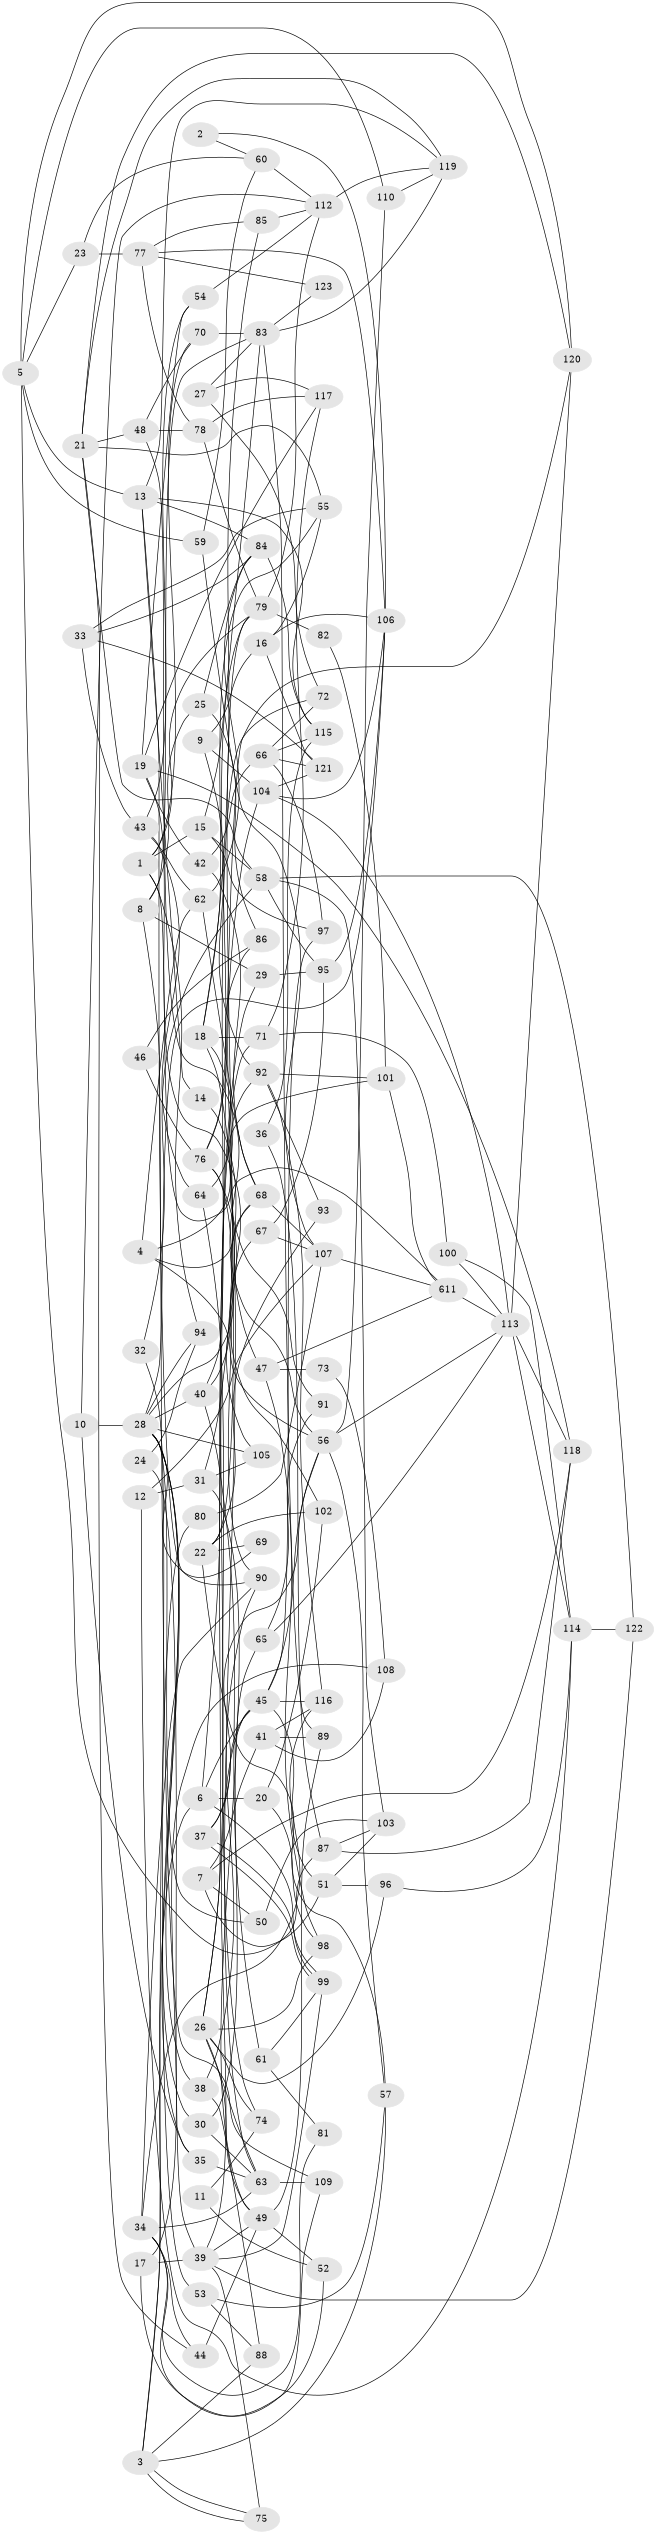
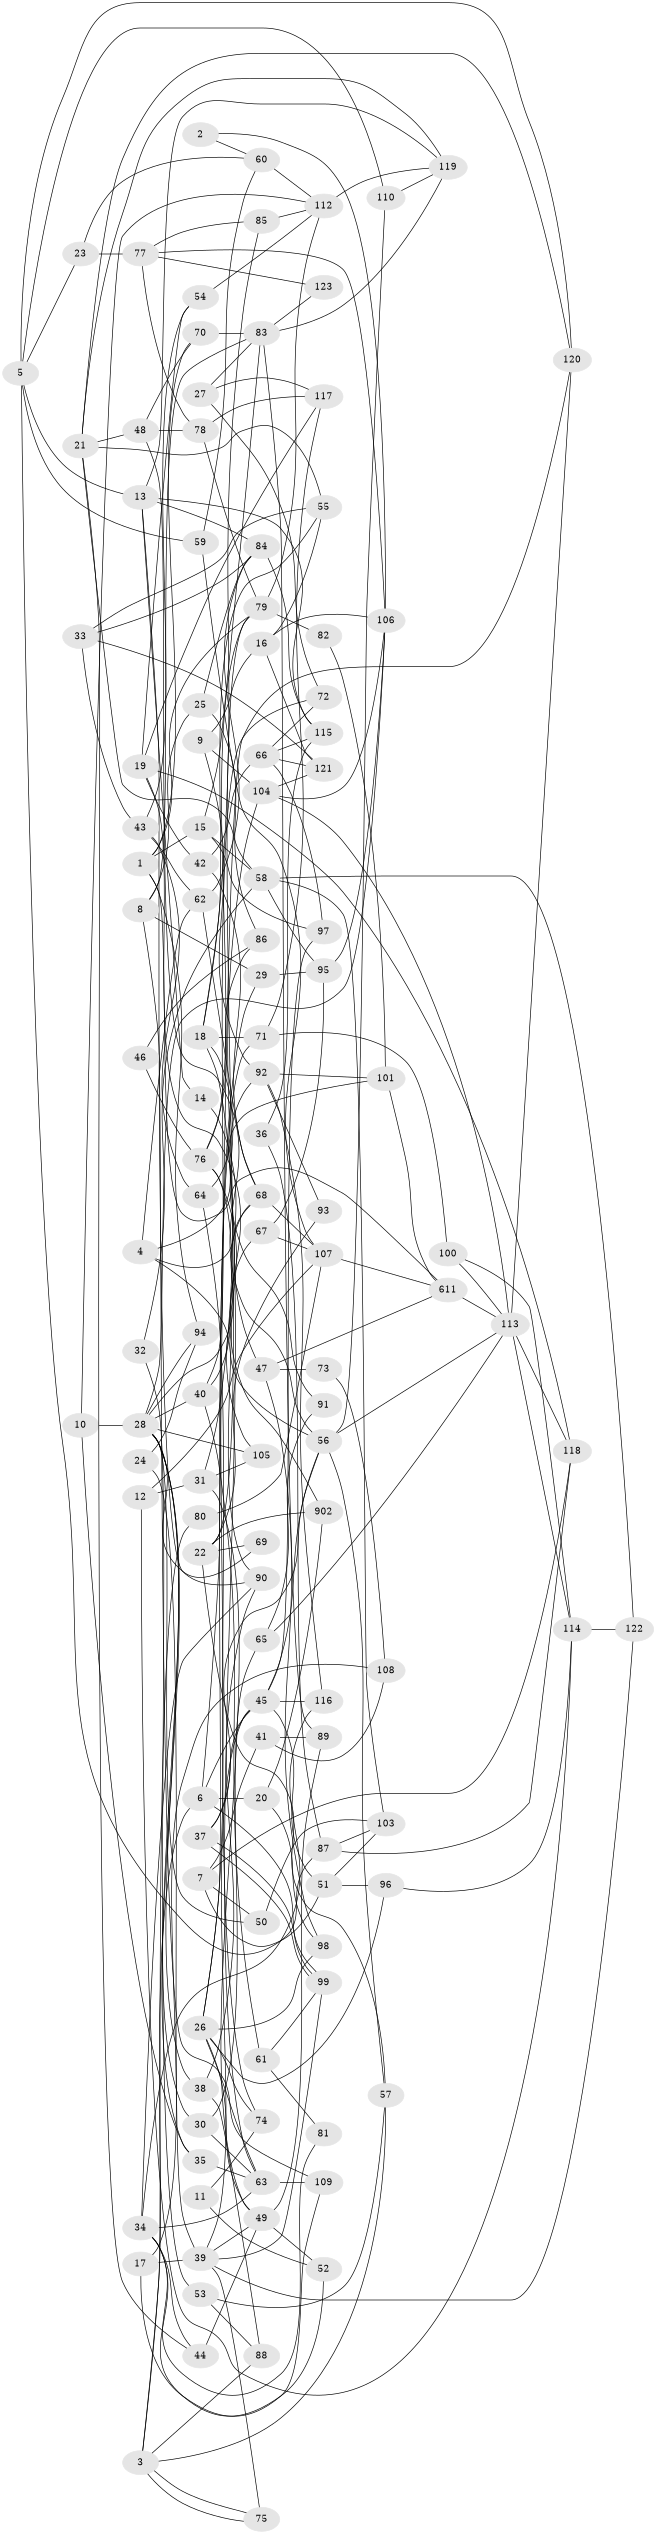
node "102": label "102" -> "902"
edge "116" -- "41": removed
